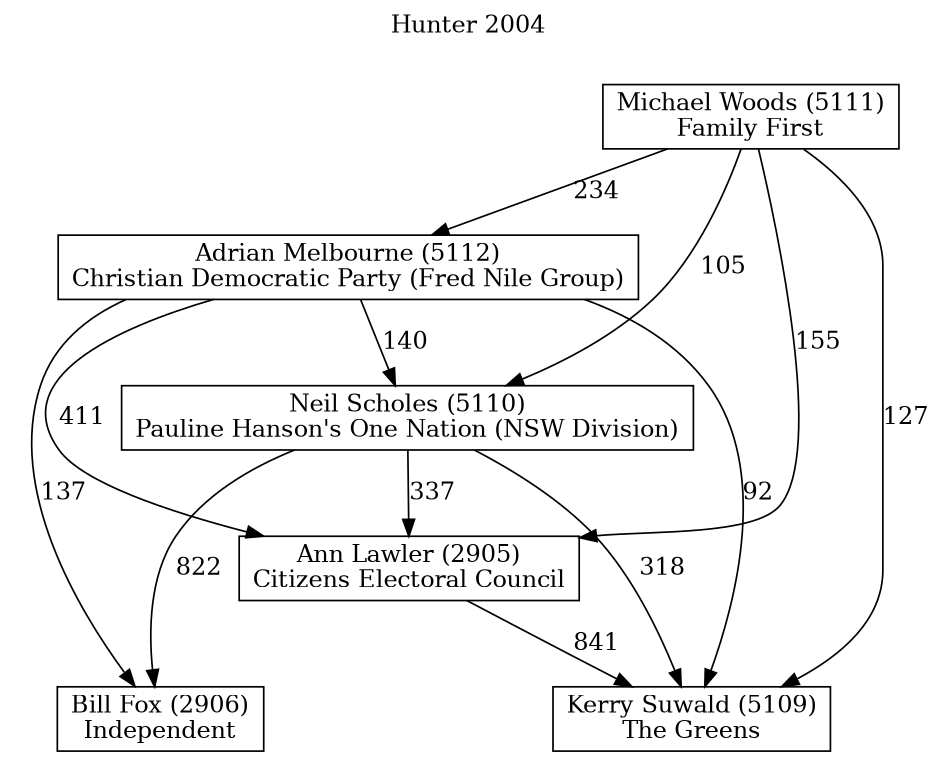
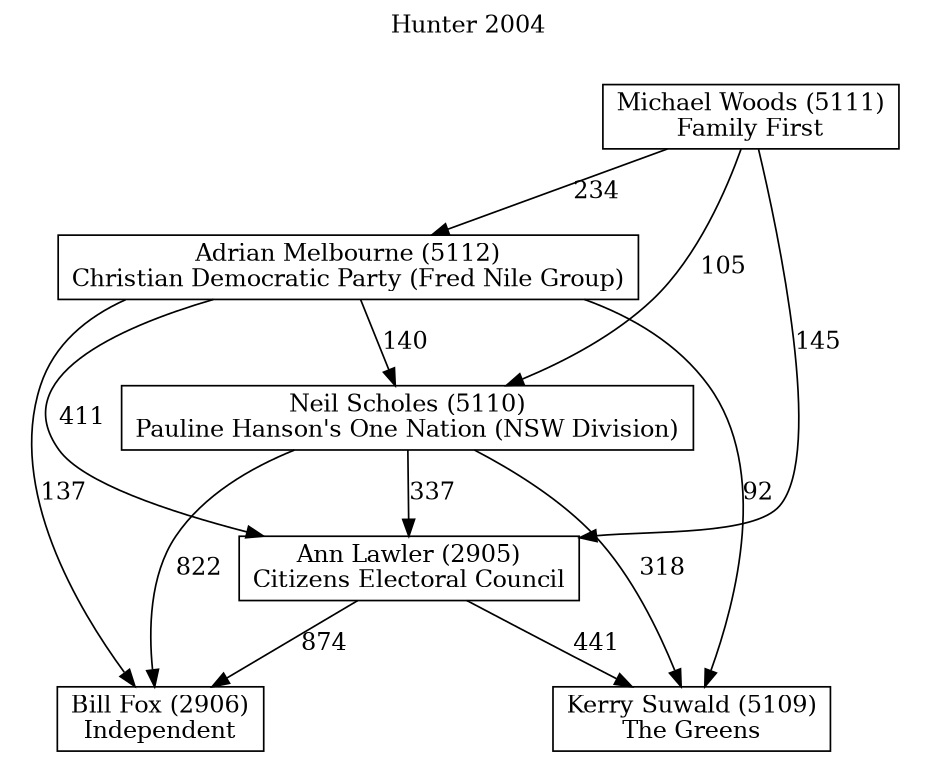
edge "Michael Woods (5111) Family First" -> "Ann Lawler (2905) Citizens Electoral Council": label "155" -> "145"
edge "Michael Woods (5111) Family First" -> "Kerry Suwald (5109) The Greens": removed, label "127"
edge "Ann Lawler (2905) Citizens Electoral Council" -> "Bill Fox (2906) Independent": added, label "874"
edge "Ann Lawler (2905) Citizens Electoral Council" -> "Kerry Suwald (5109) The Greens": label "841" -> "441"
